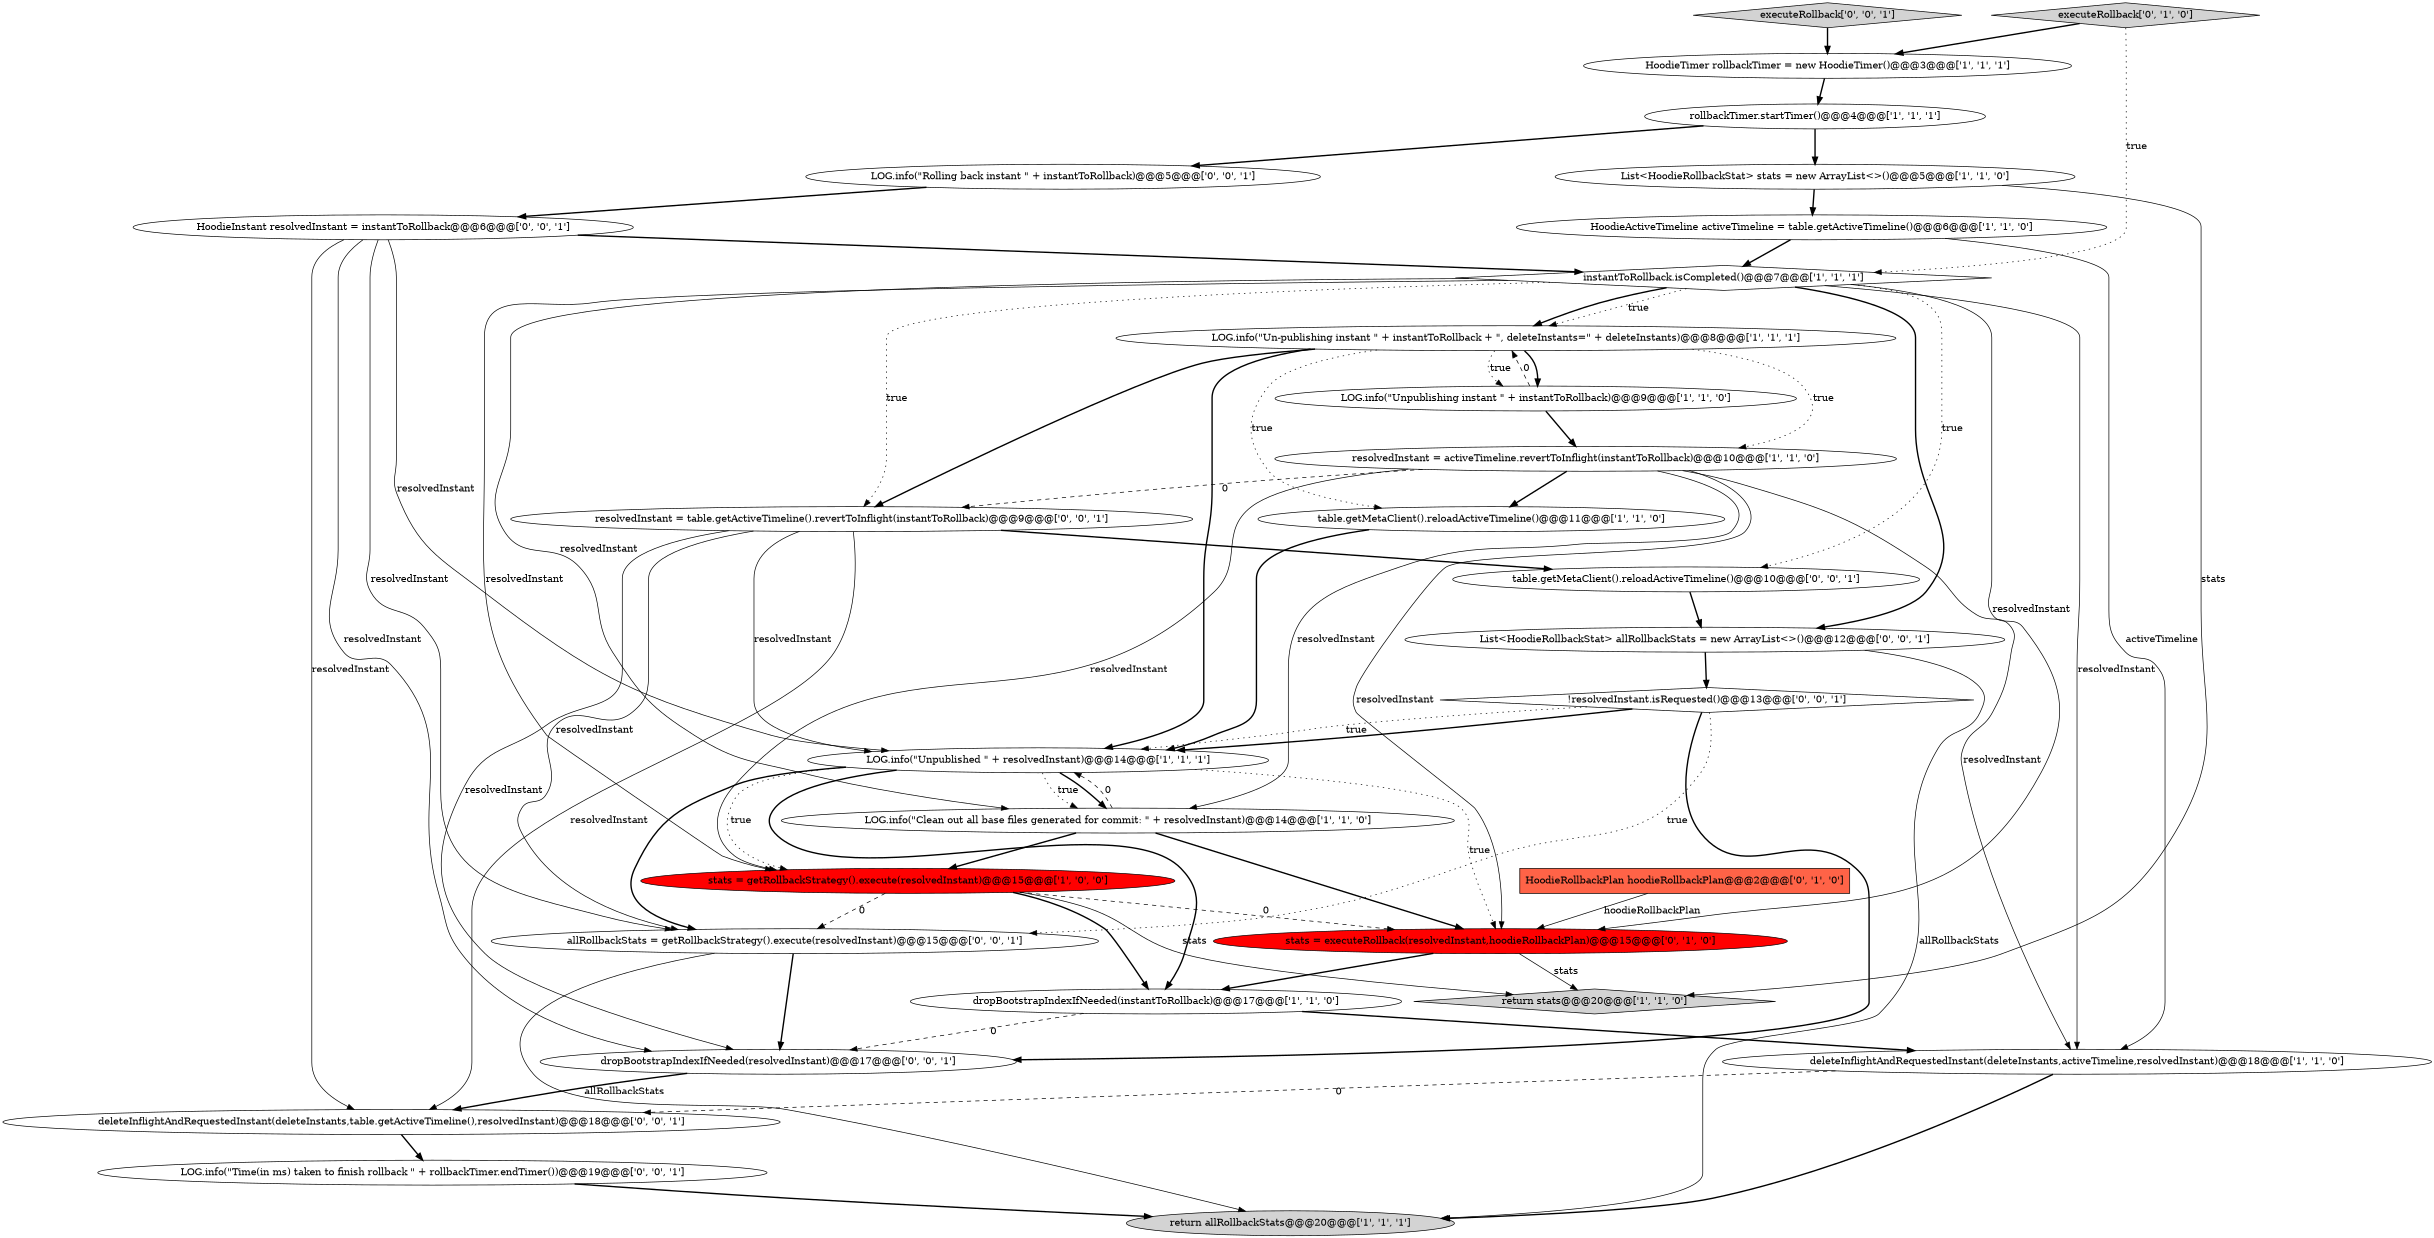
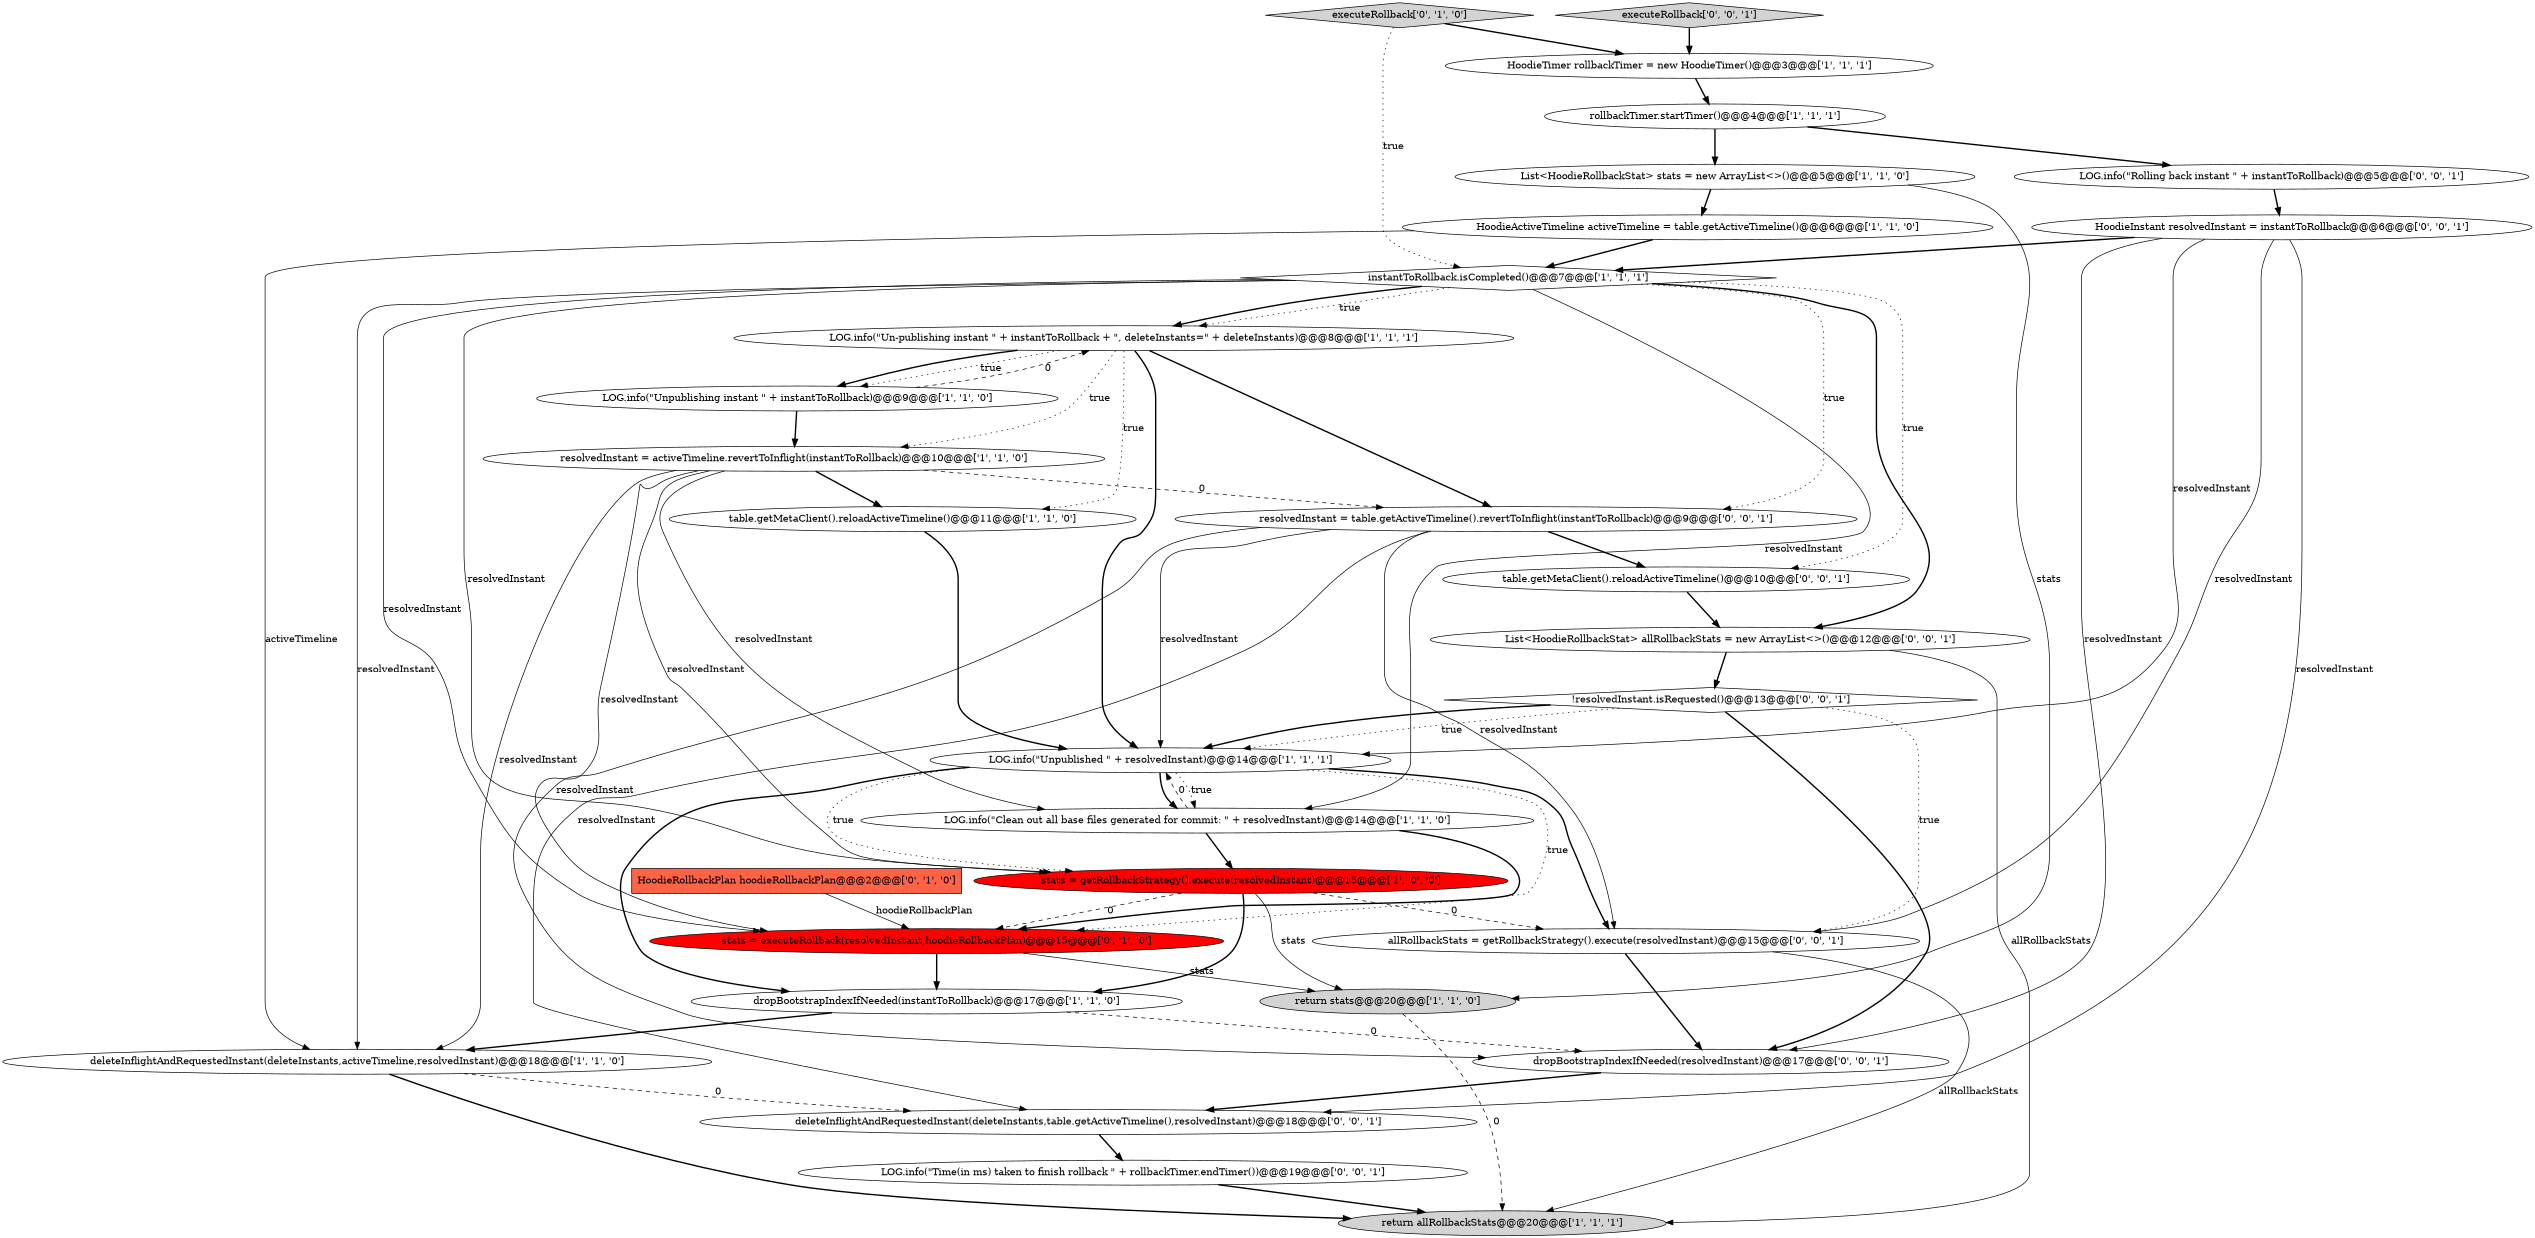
node "return stats@@@20@@@['1', '1', '0']": shape diamond -> ellipse
edge "return stats@@@20@@@['1', '1', '0']" -> "return allRollbackStats@@@20@@@['1', '1', '1']": added, label "0"
